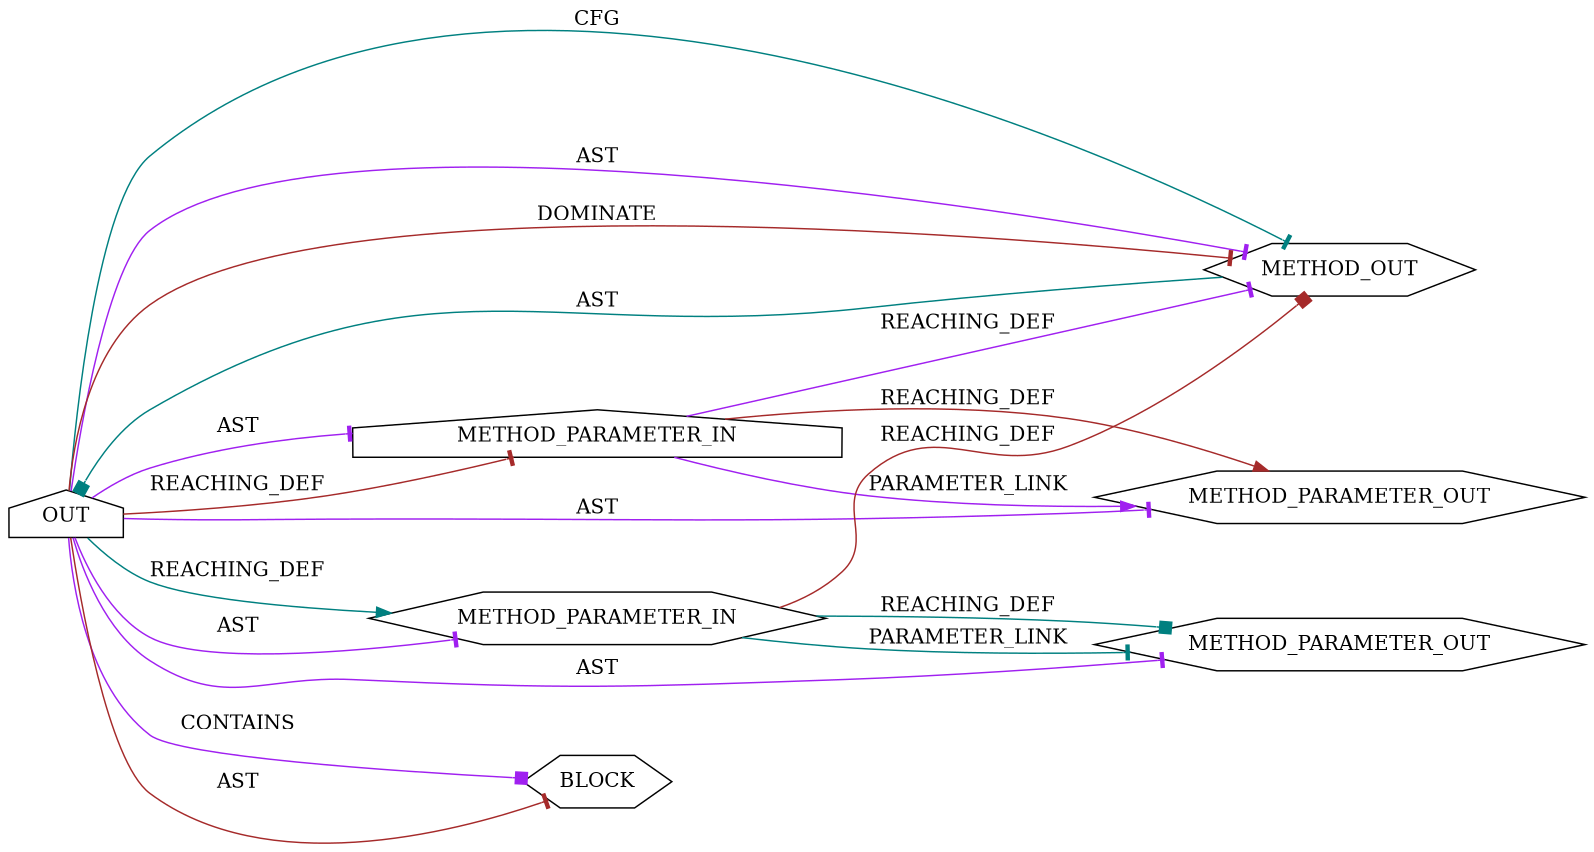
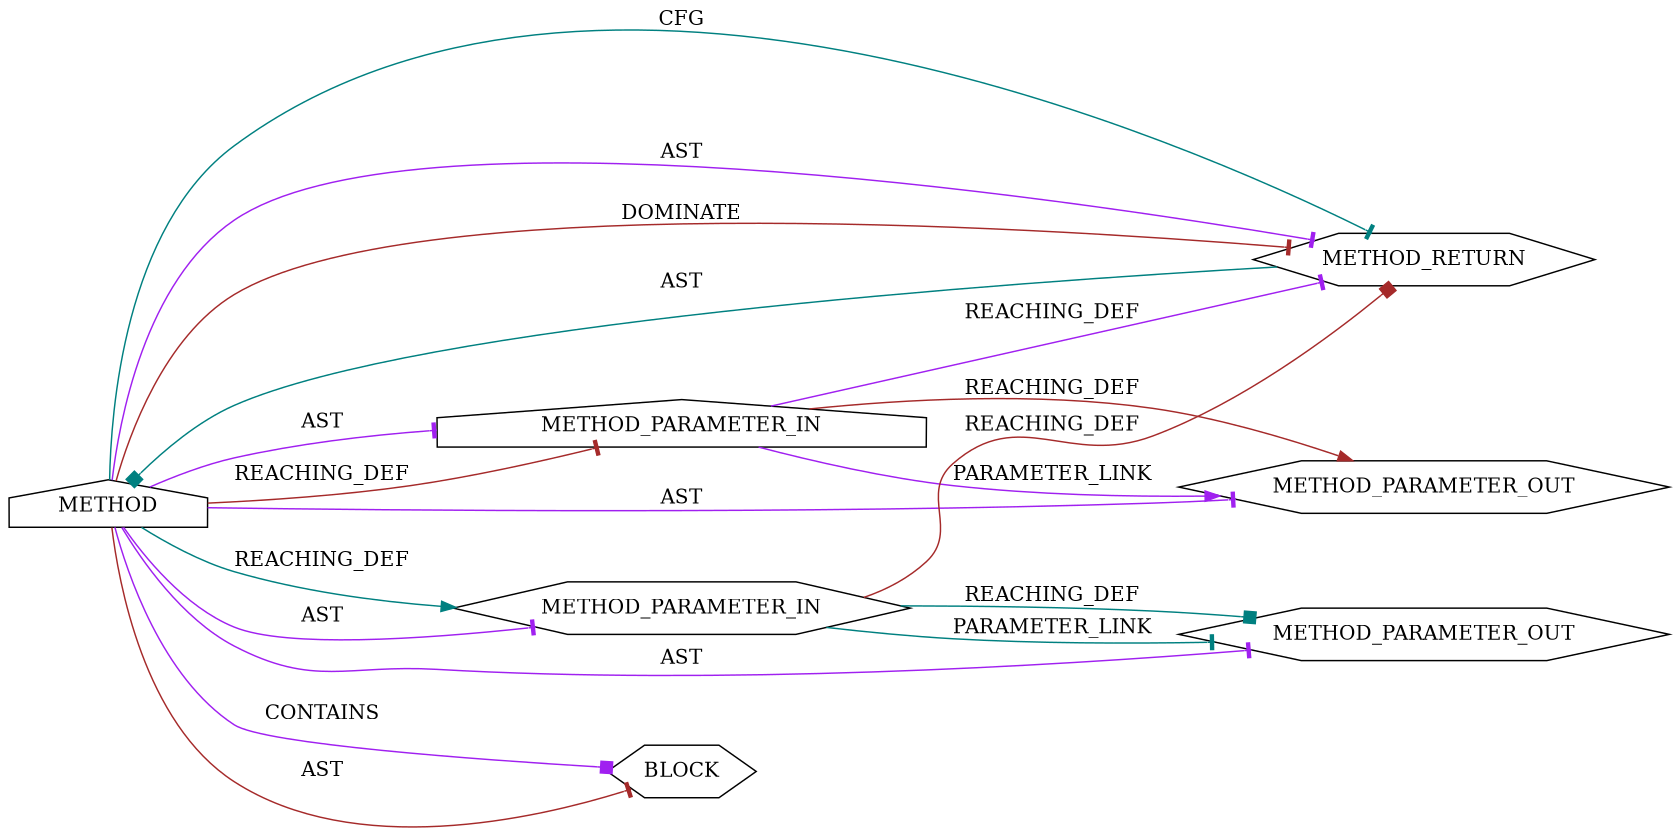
node "METHOD_OUT": label "METHOD_OUT" -> "METHOD_RETURN"
node "OUT": label "OUT" -> "METHOD"
